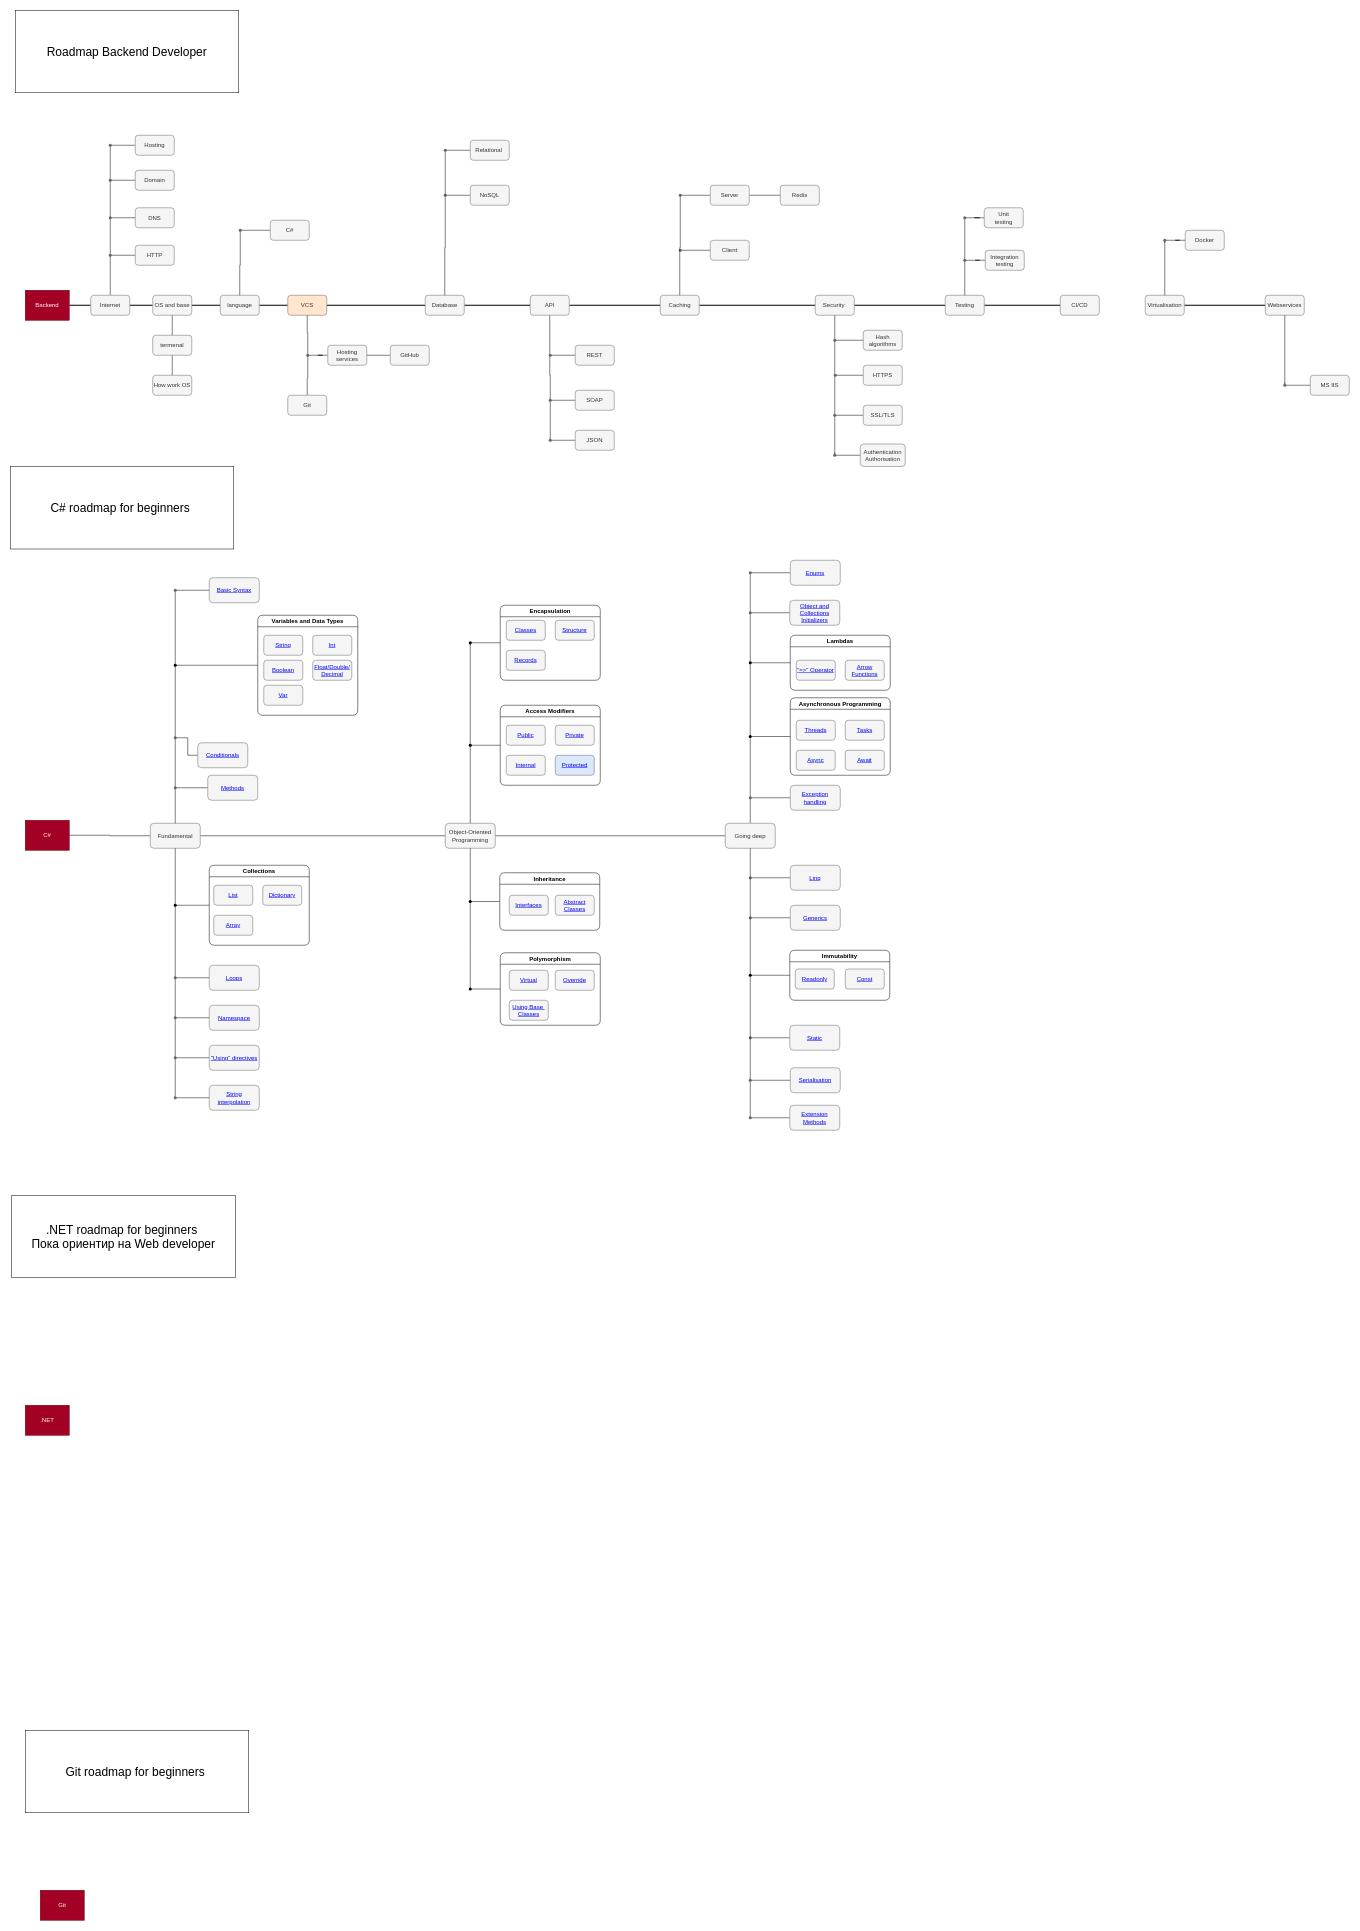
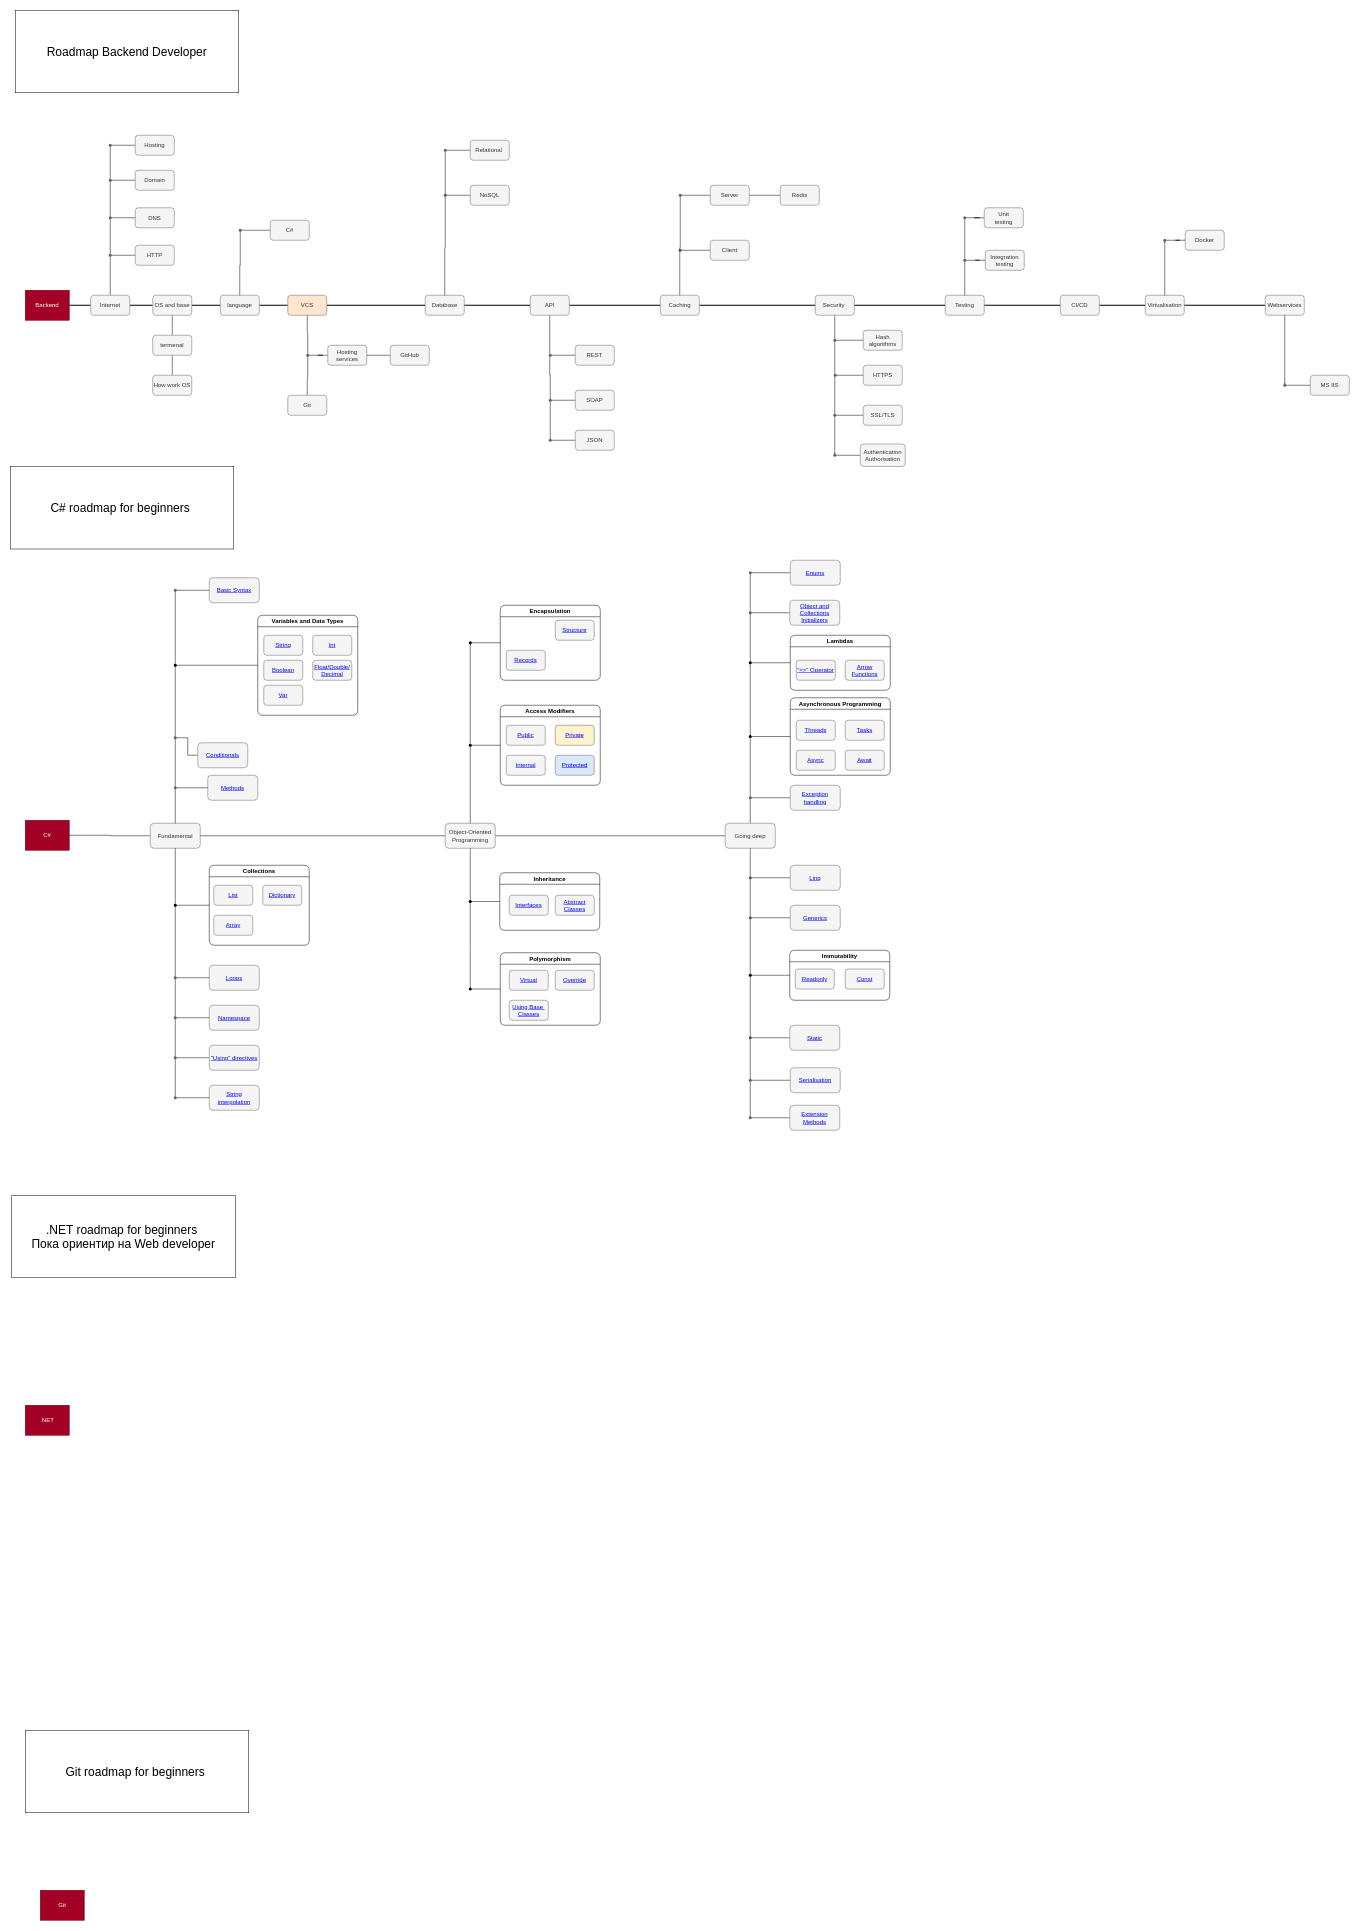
edge "CI/CD" -- "Virtualisation": added
node "Classes": removed
node "Private": fillcolor #f5f5f5 -> #fff2cc
